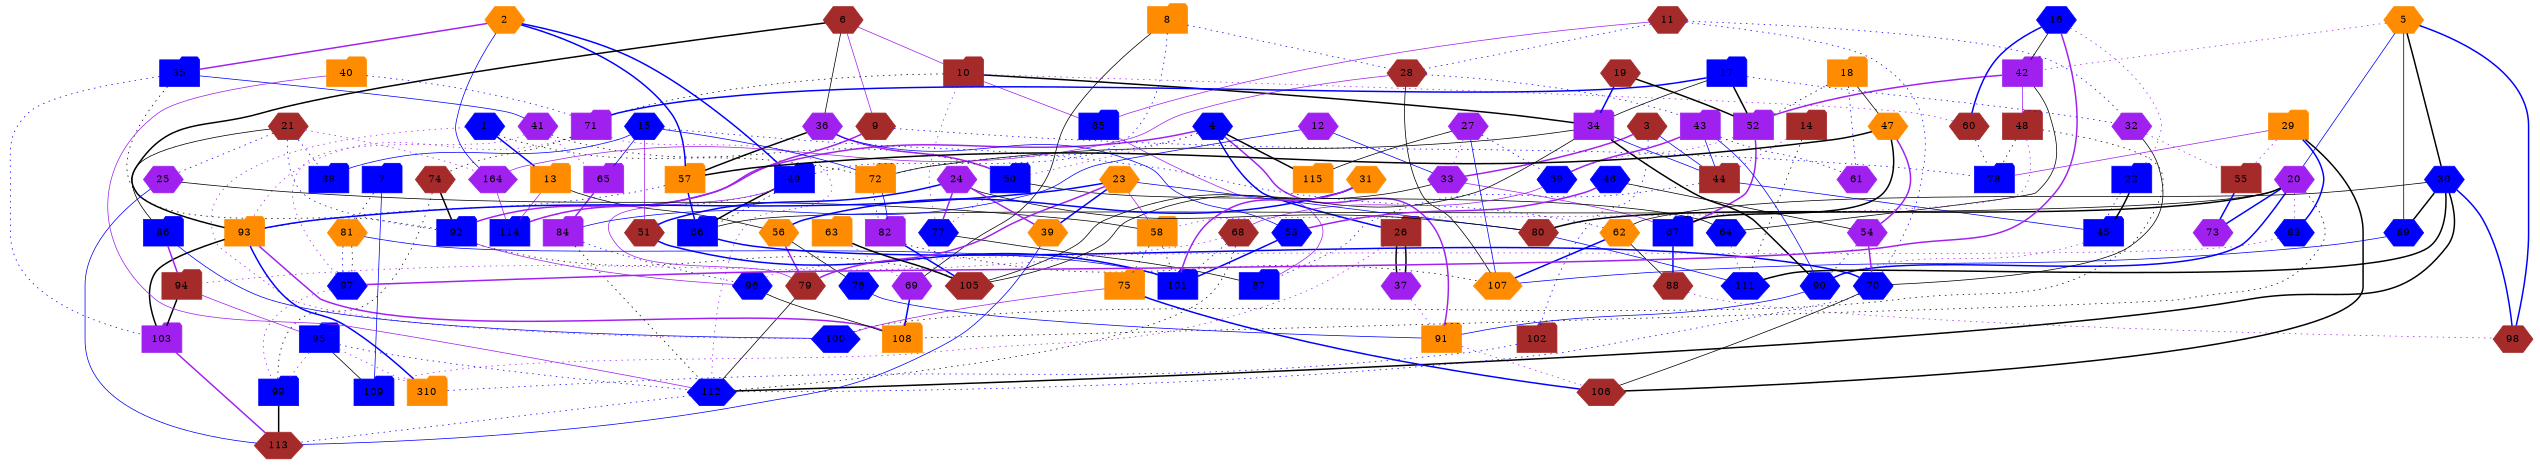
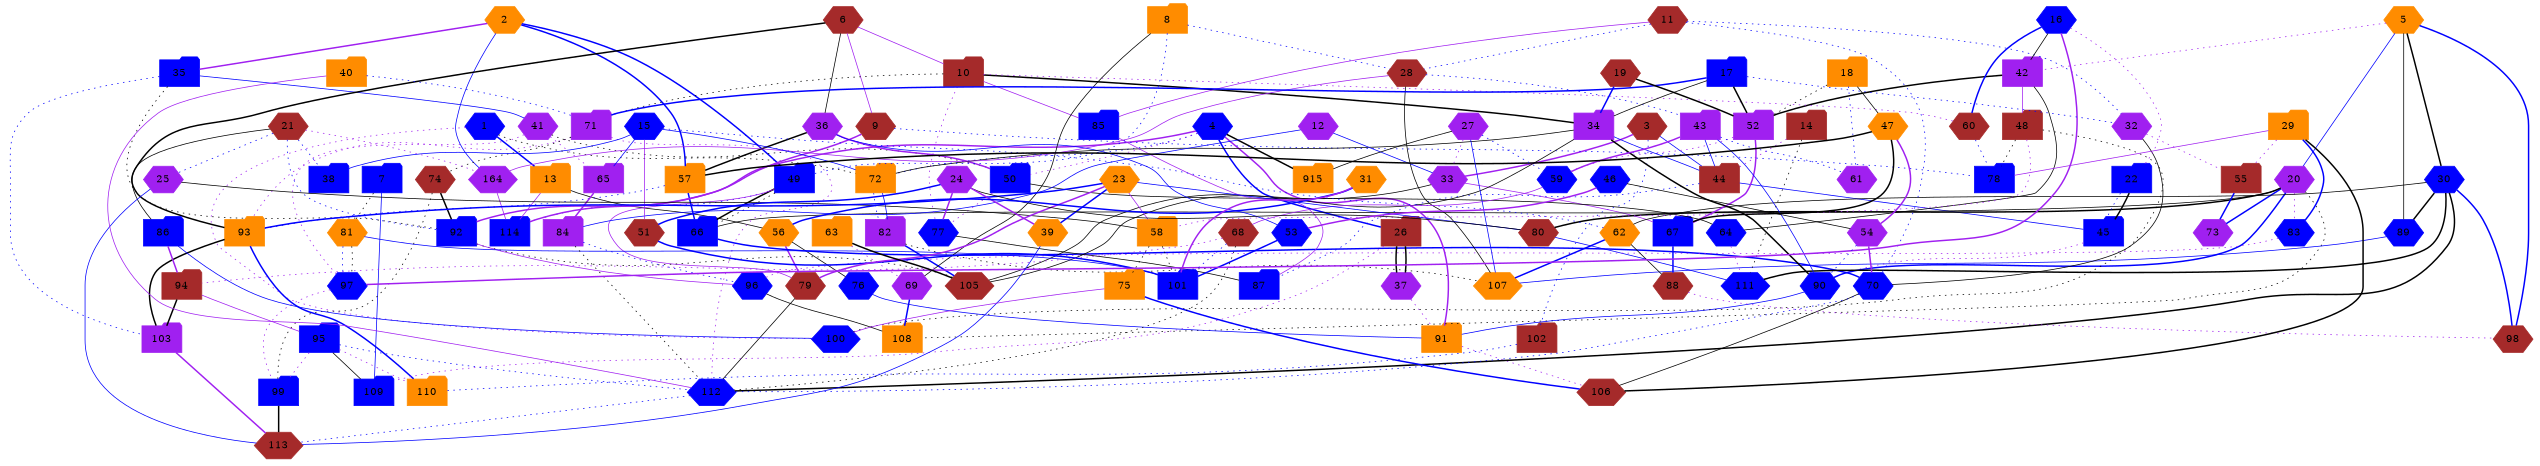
edge "42" -- "52": color purple -> black
node "115": label "115" -> "915"
edge "93" -- "108": removed
node "310": label "310" -> "110"
